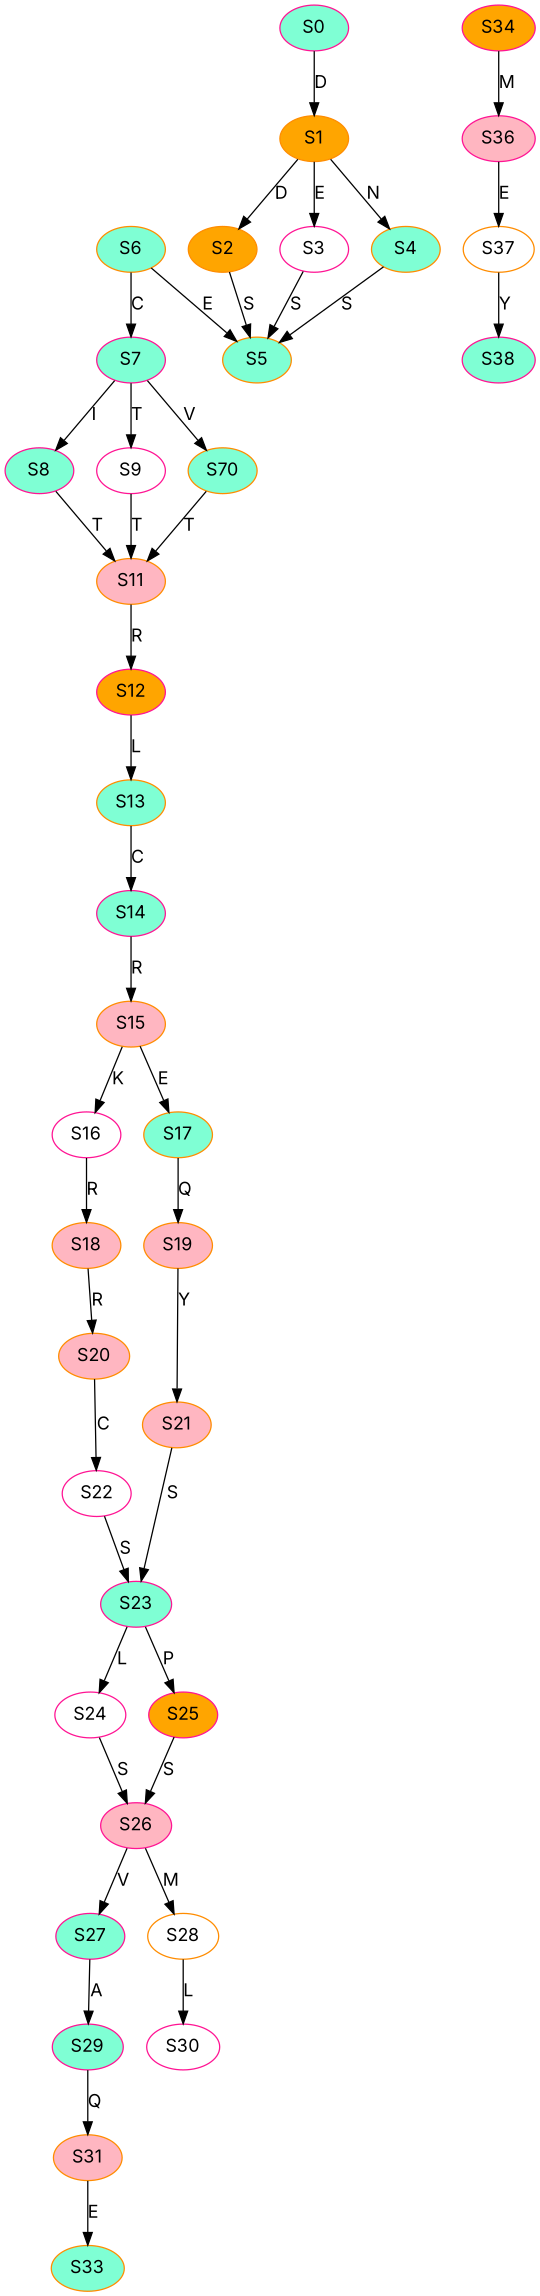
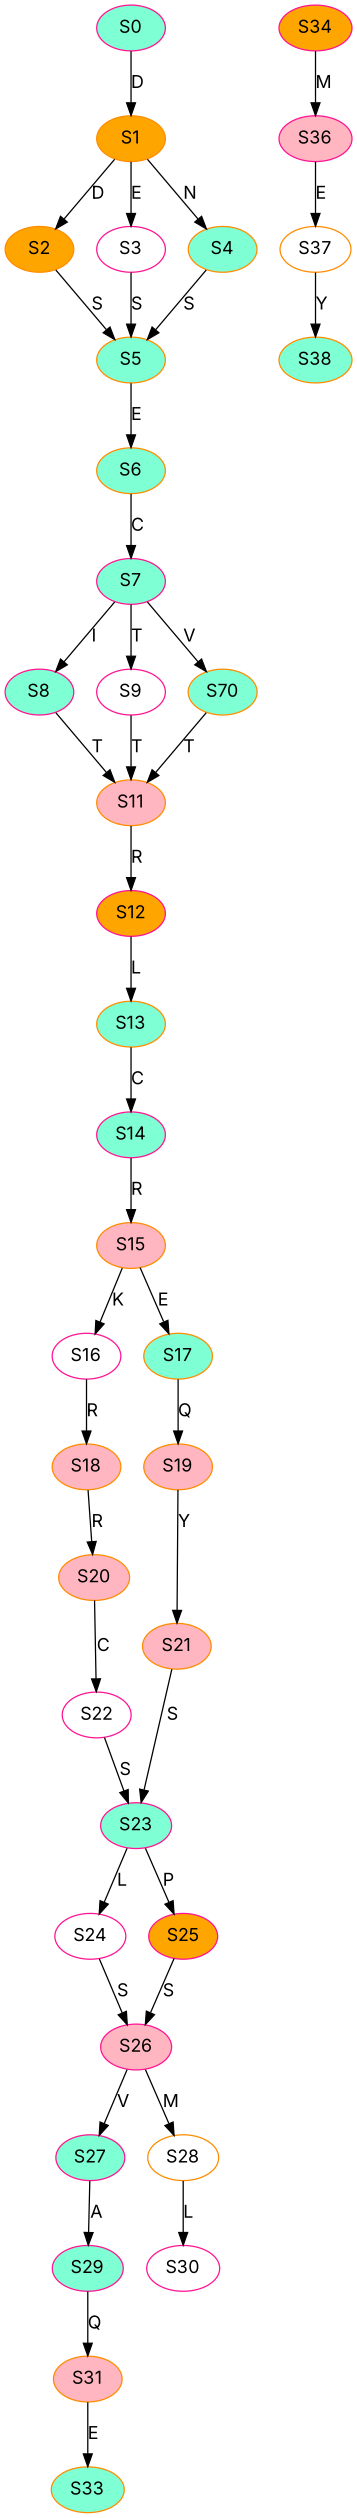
edge "S6" -> "S5": reversed
node "S38": color deeppink -> darkorange
